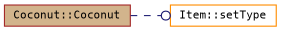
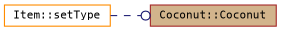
edge "Coconut::Coconut" -> "Item::setType": reversed
